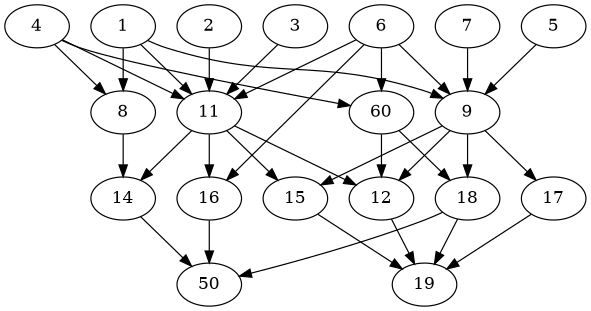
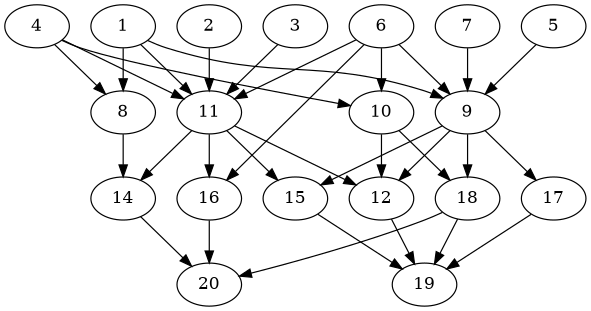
node "60": label "60" -> "10"
node "50": label "50" -> "20"
